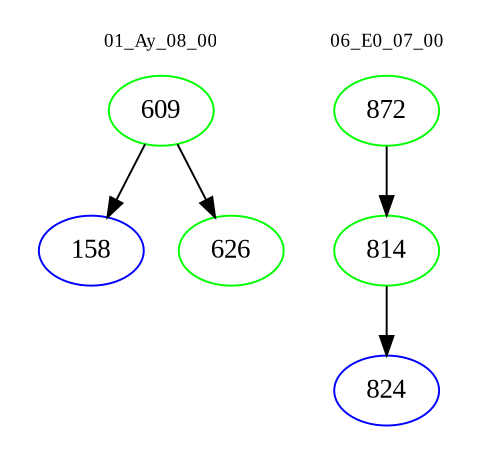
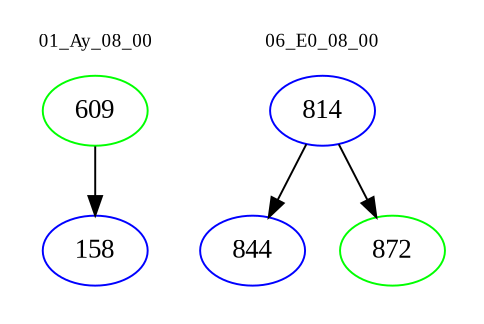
cluster "06_E0_07_00": label "06_E0_07_00" -> "06_E0_08_00"
edge "872" -> "814": reversed
node "626": removed
node "814": color green -> blue
node "824": label "824" -> "844"
